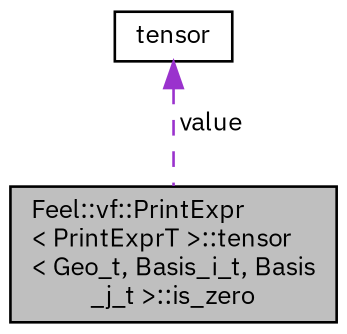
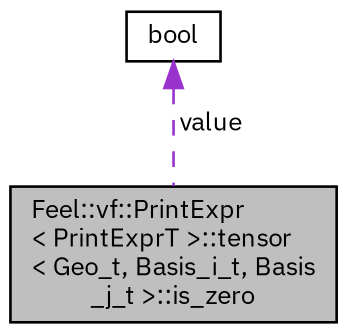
node "tensor": label "tensor" -> "bool"
